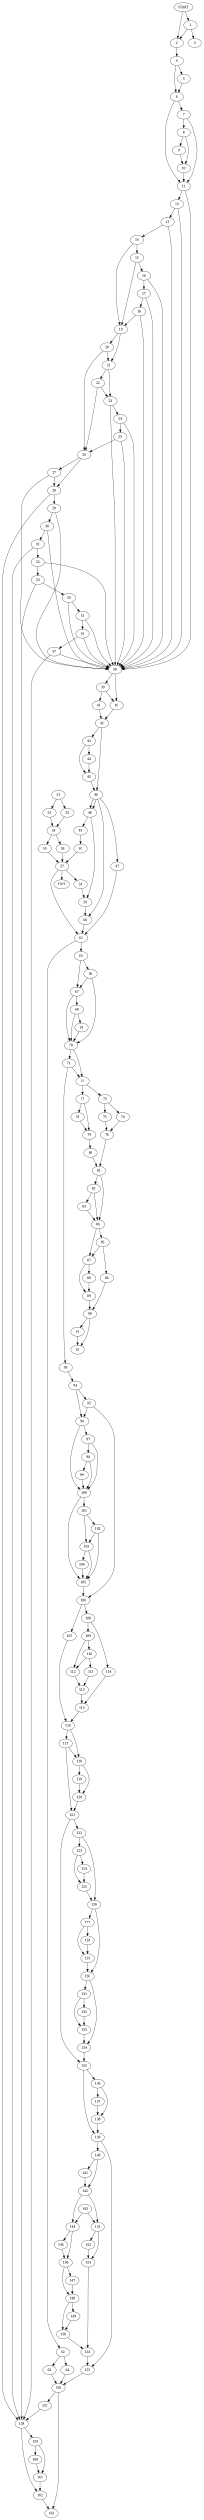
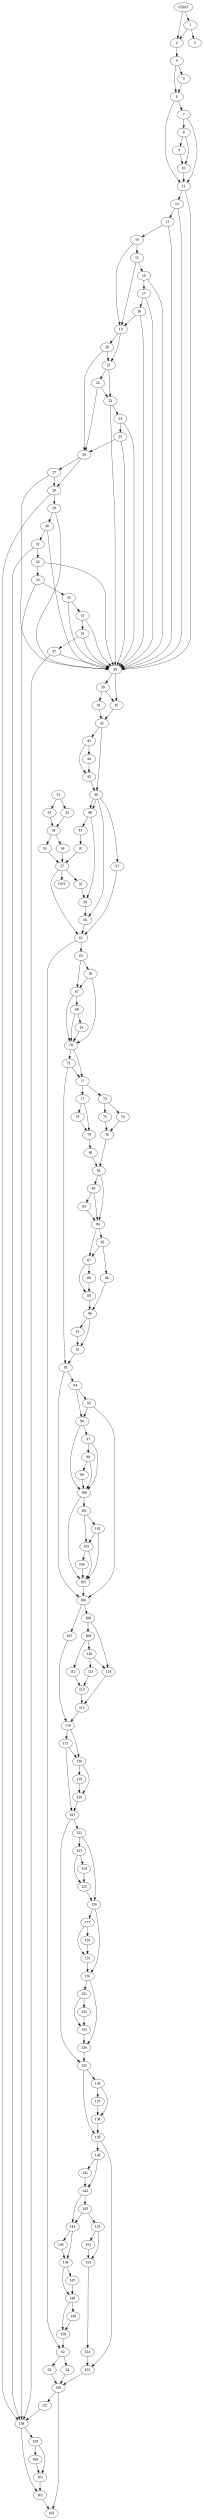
edge "92" -> "93": added
edge "93" -> "106": added
edge "110" -> "112": now "110" -> "114"
edge "142" -> "151": now "142" -> "143"
edge "150" -> "154": now "150" -> "62"
